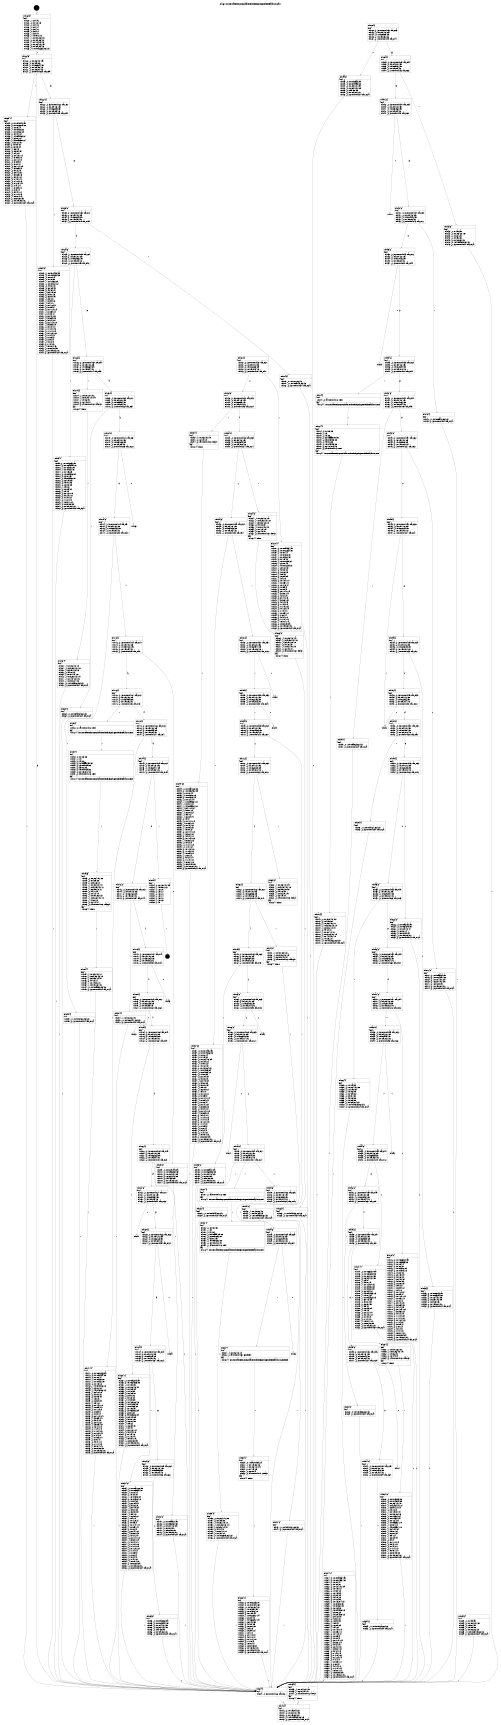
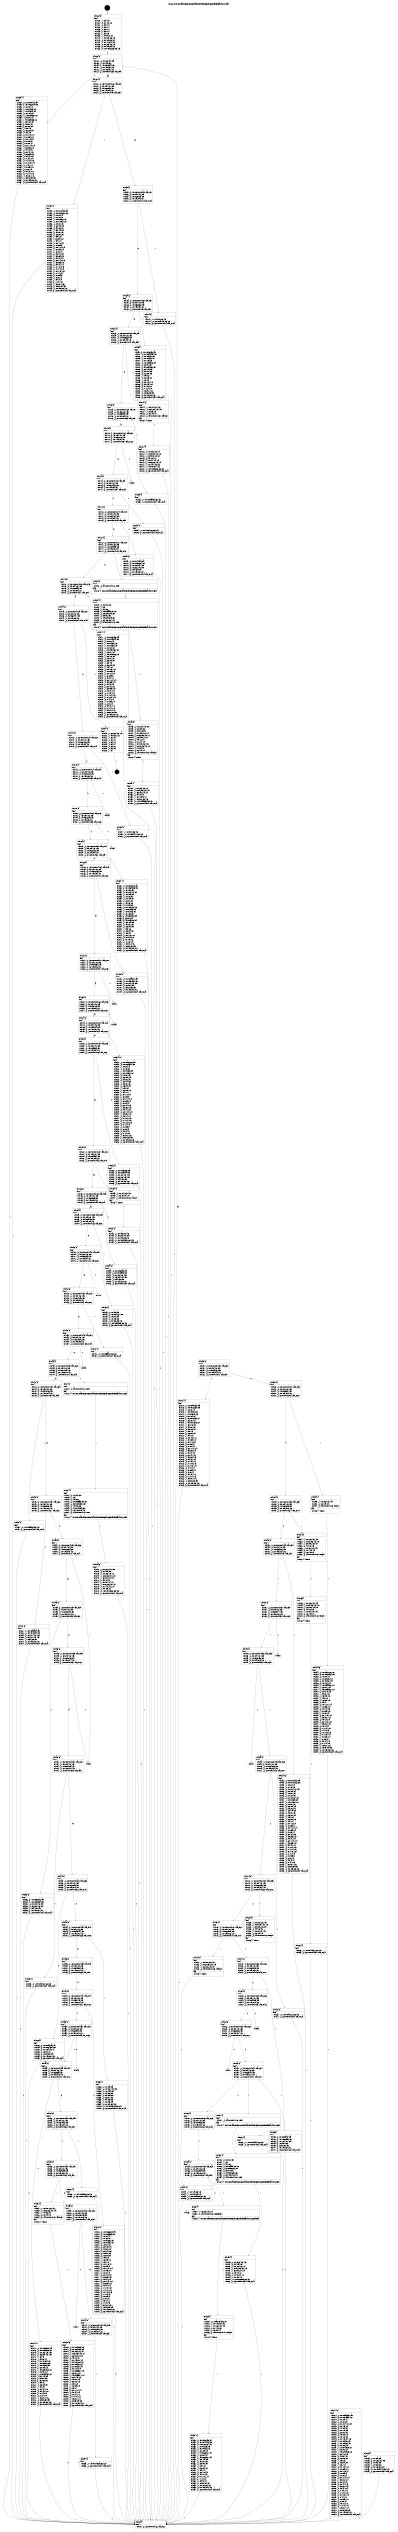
node "0x4018b2 [28]": added
edge "0x402c7a [5]" -> "0x401d46 [24]": reversed
